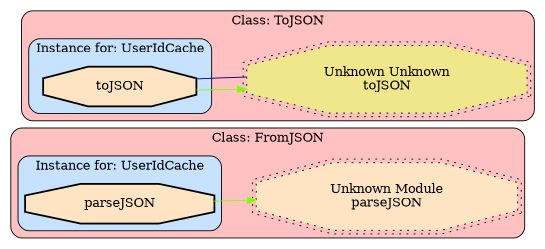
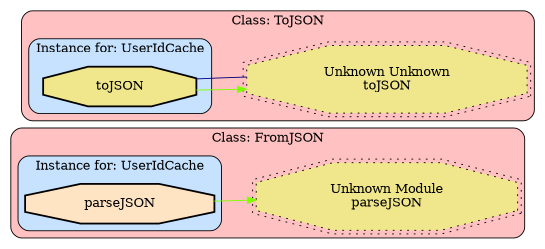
node "toJSON": fillcolor bisque -> khaki
node "Unknown Module parseJSON": fillcolor bisque -> khaki
